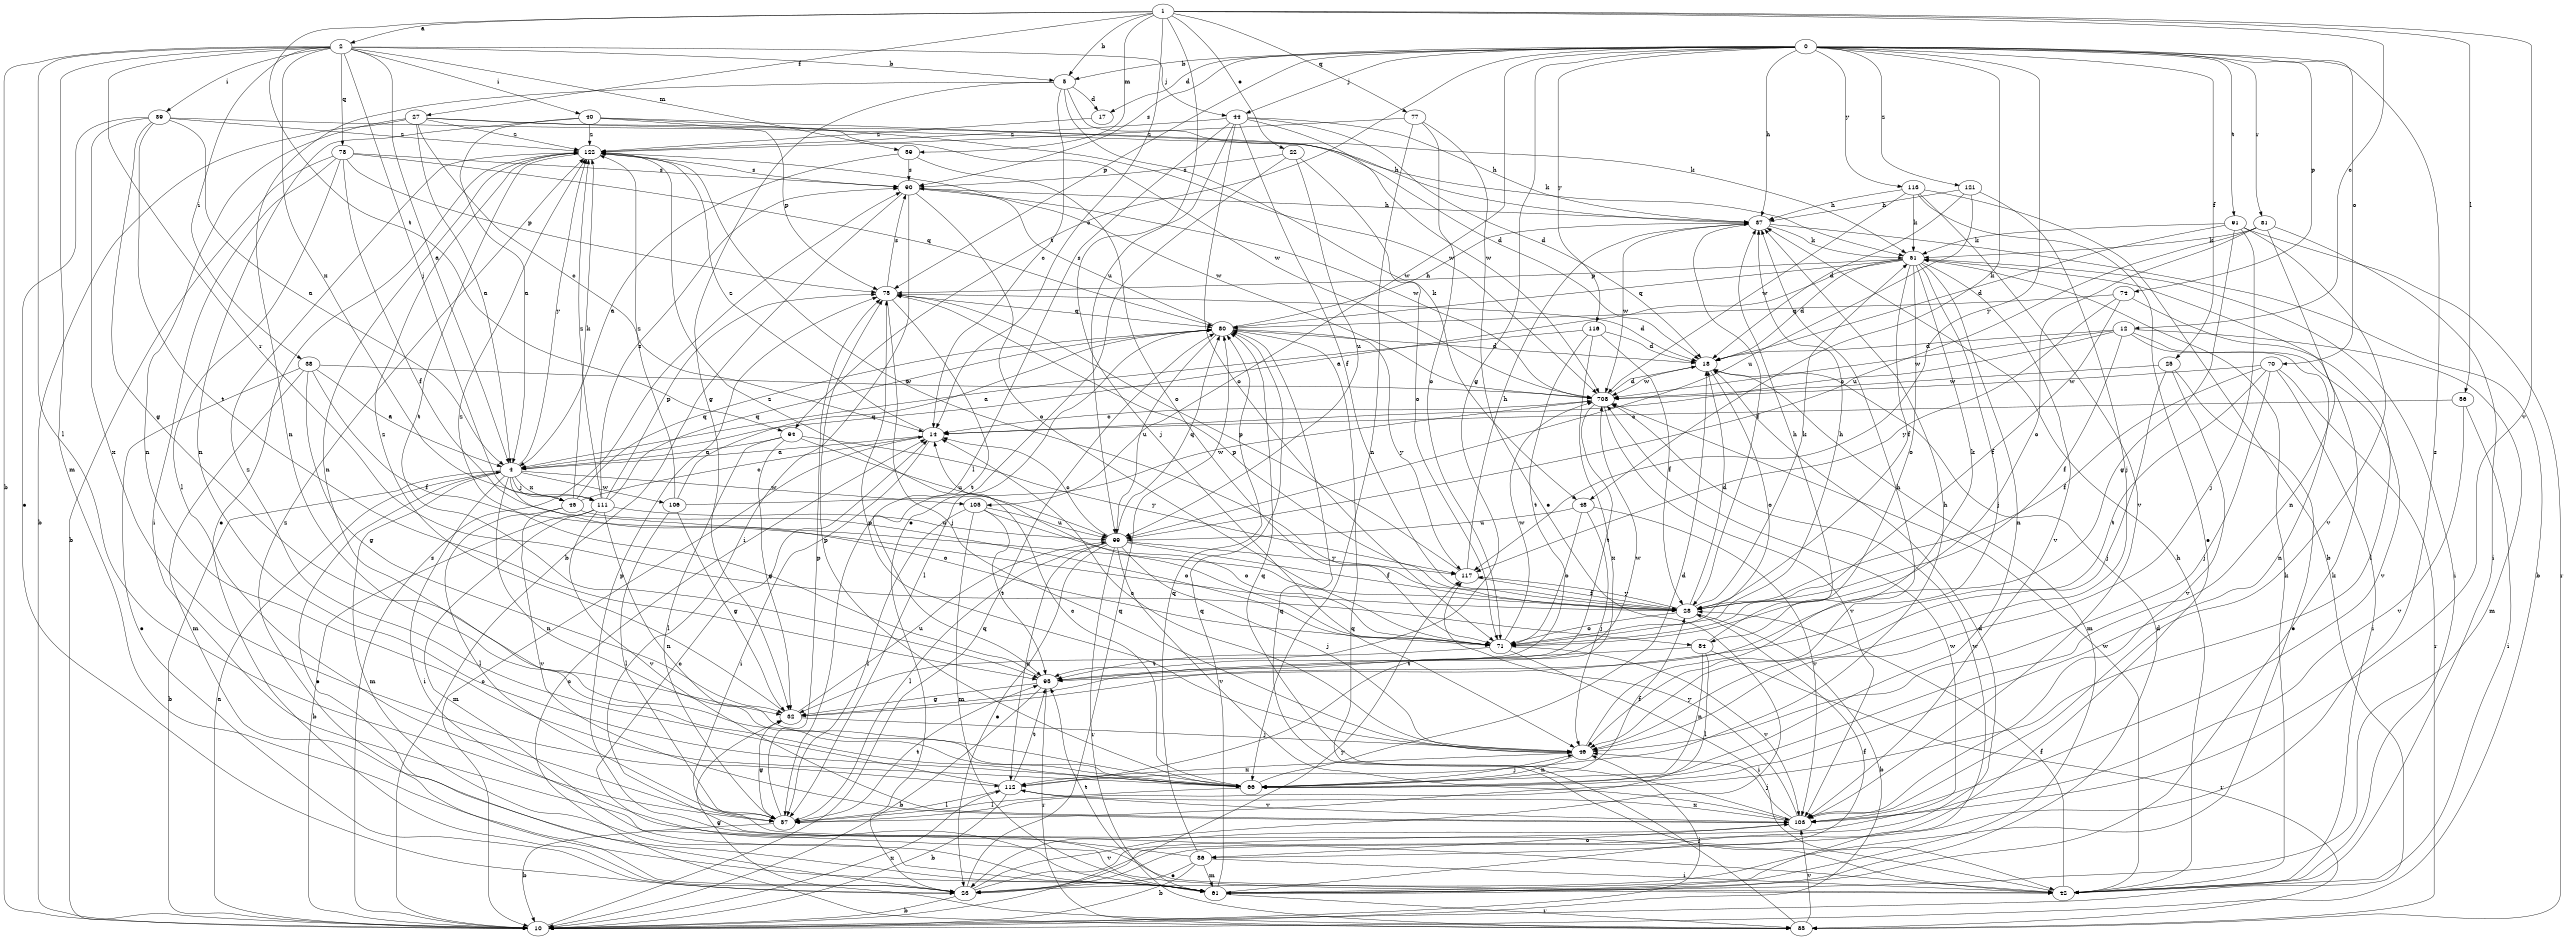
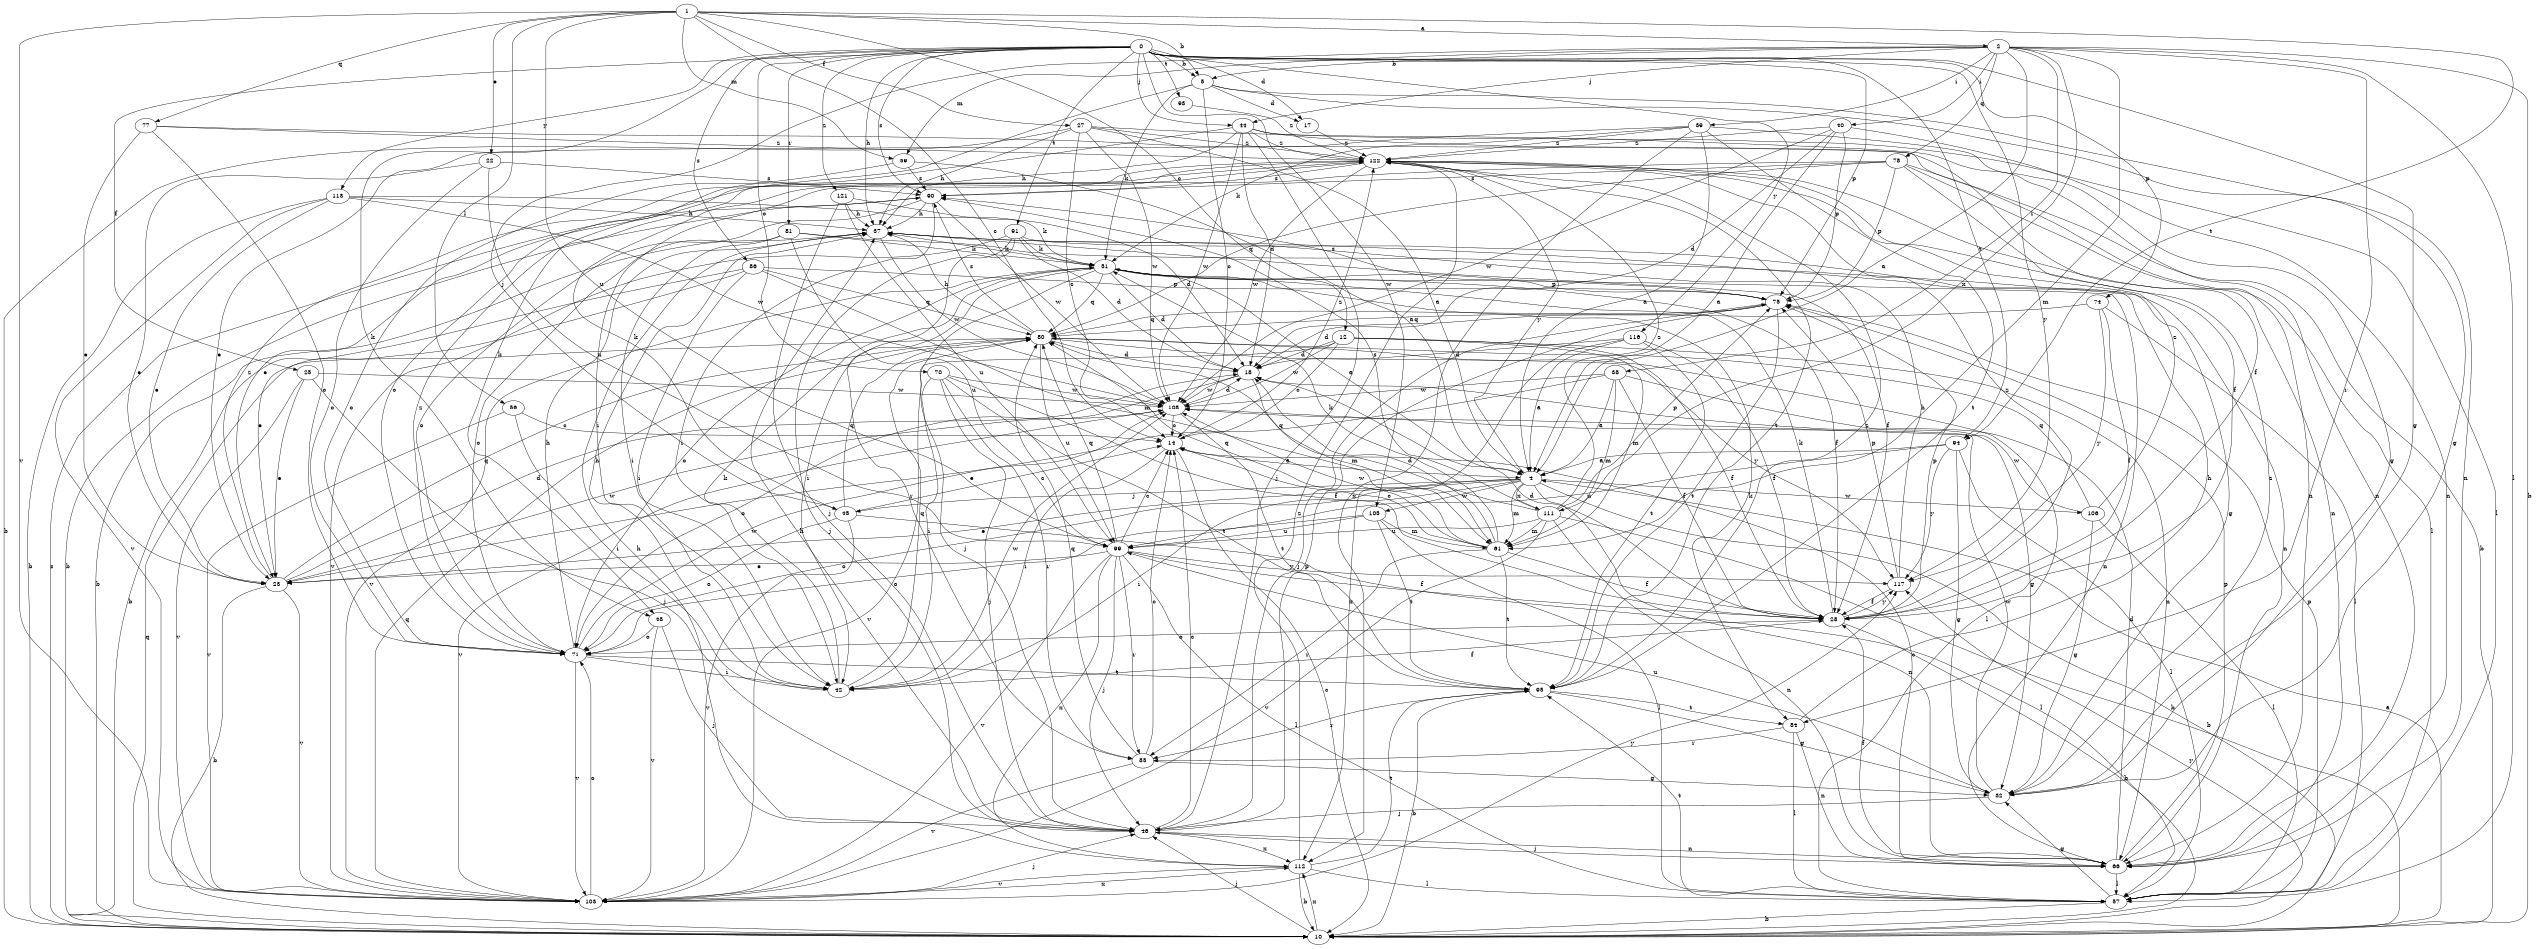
node "93": added
node "708": label "708" -> "108"
edge "48" -> "99": removed, label "u"
edge "84" -> "95": reversed
edge "103" -> "86": now "103" -> "71"
